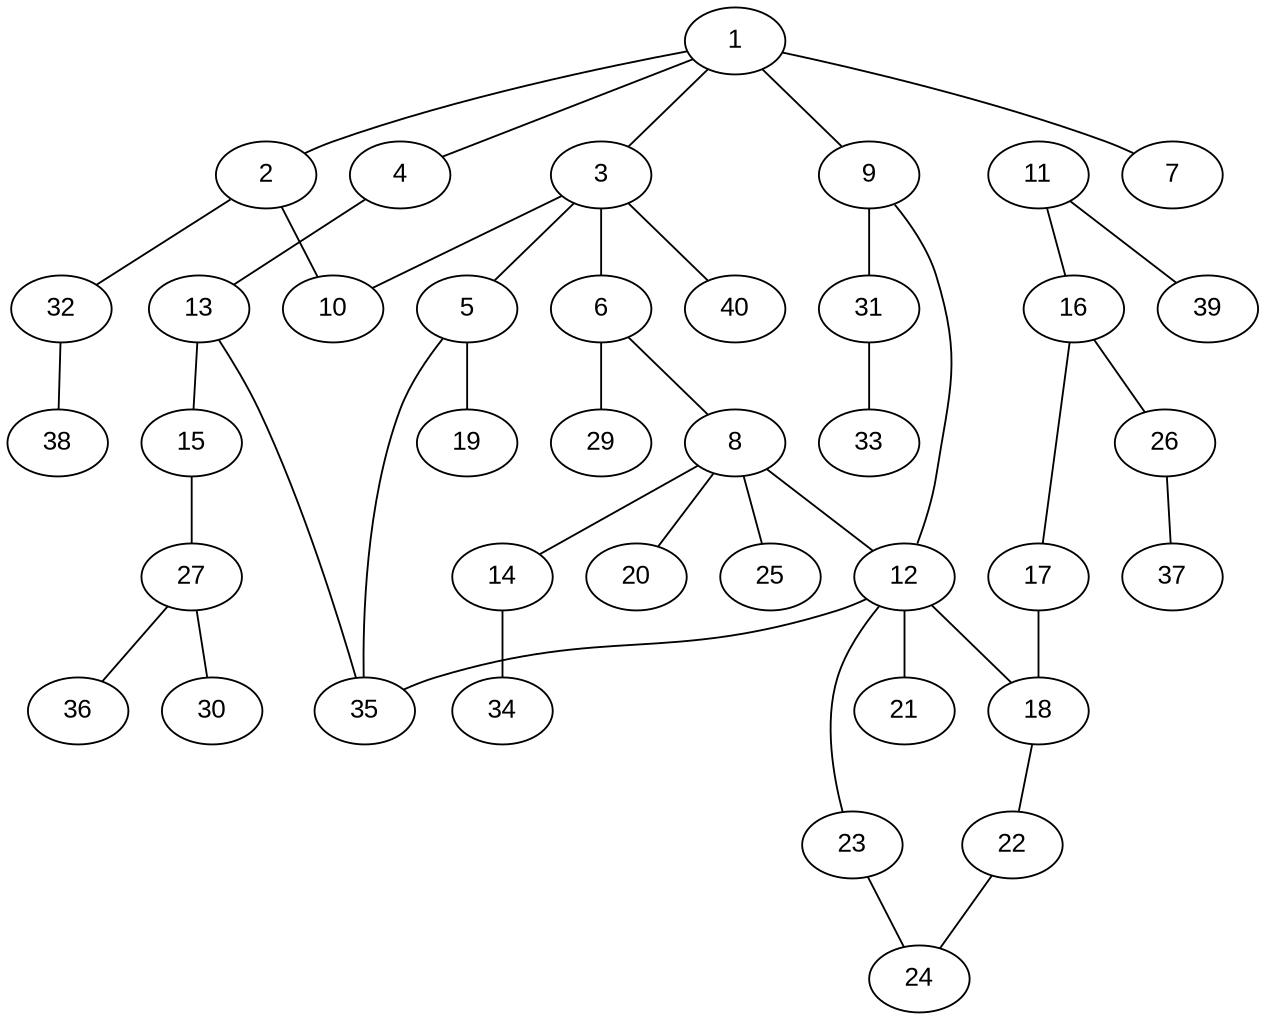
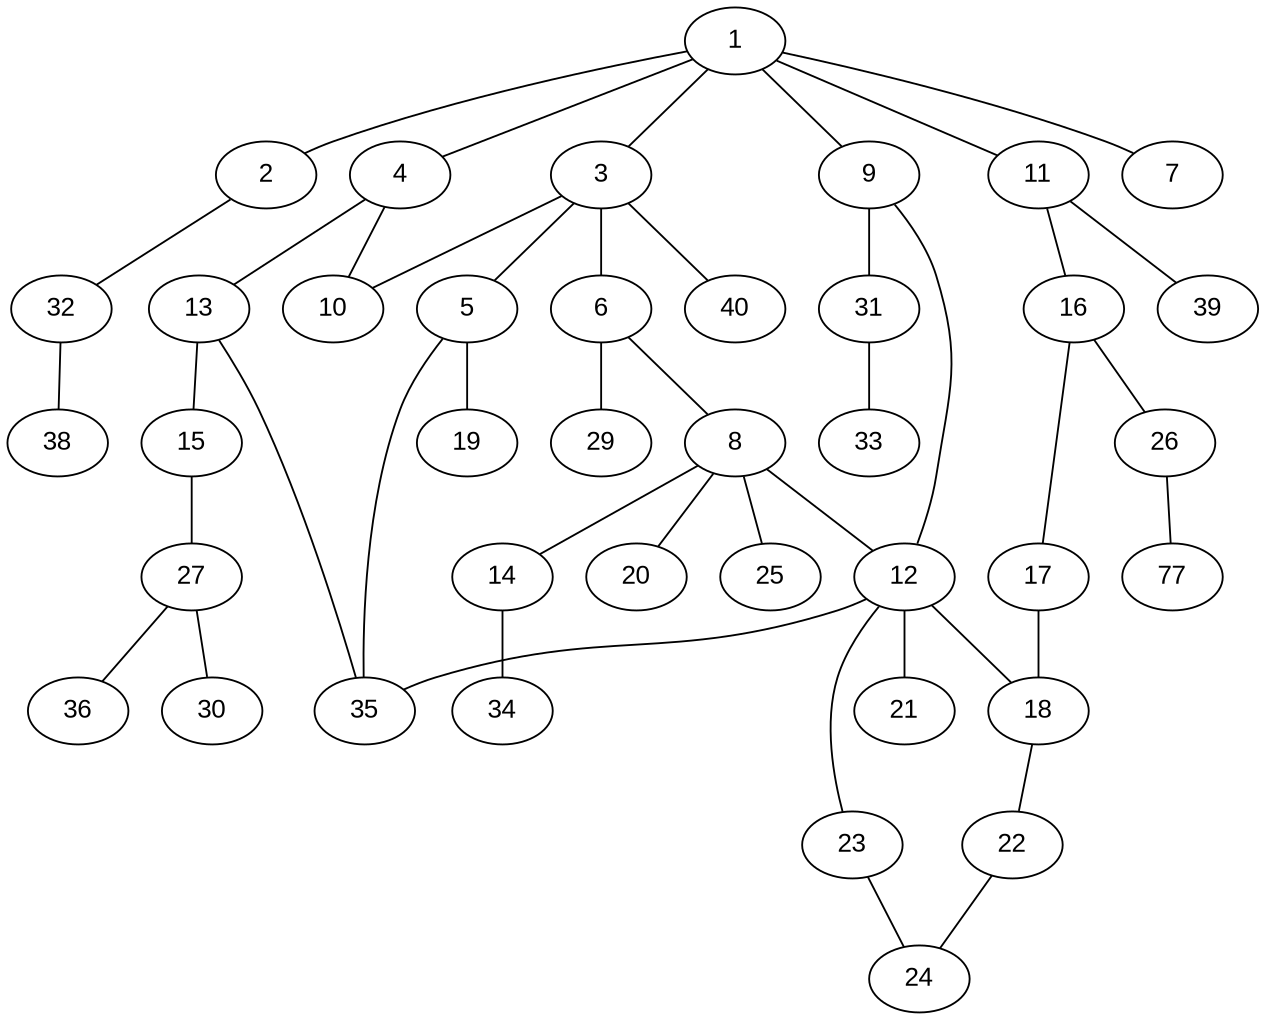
edge "1" -- "11": added
edge "2" -- "10": now "4" -- "10"
node "37": label "37" -> "77"
